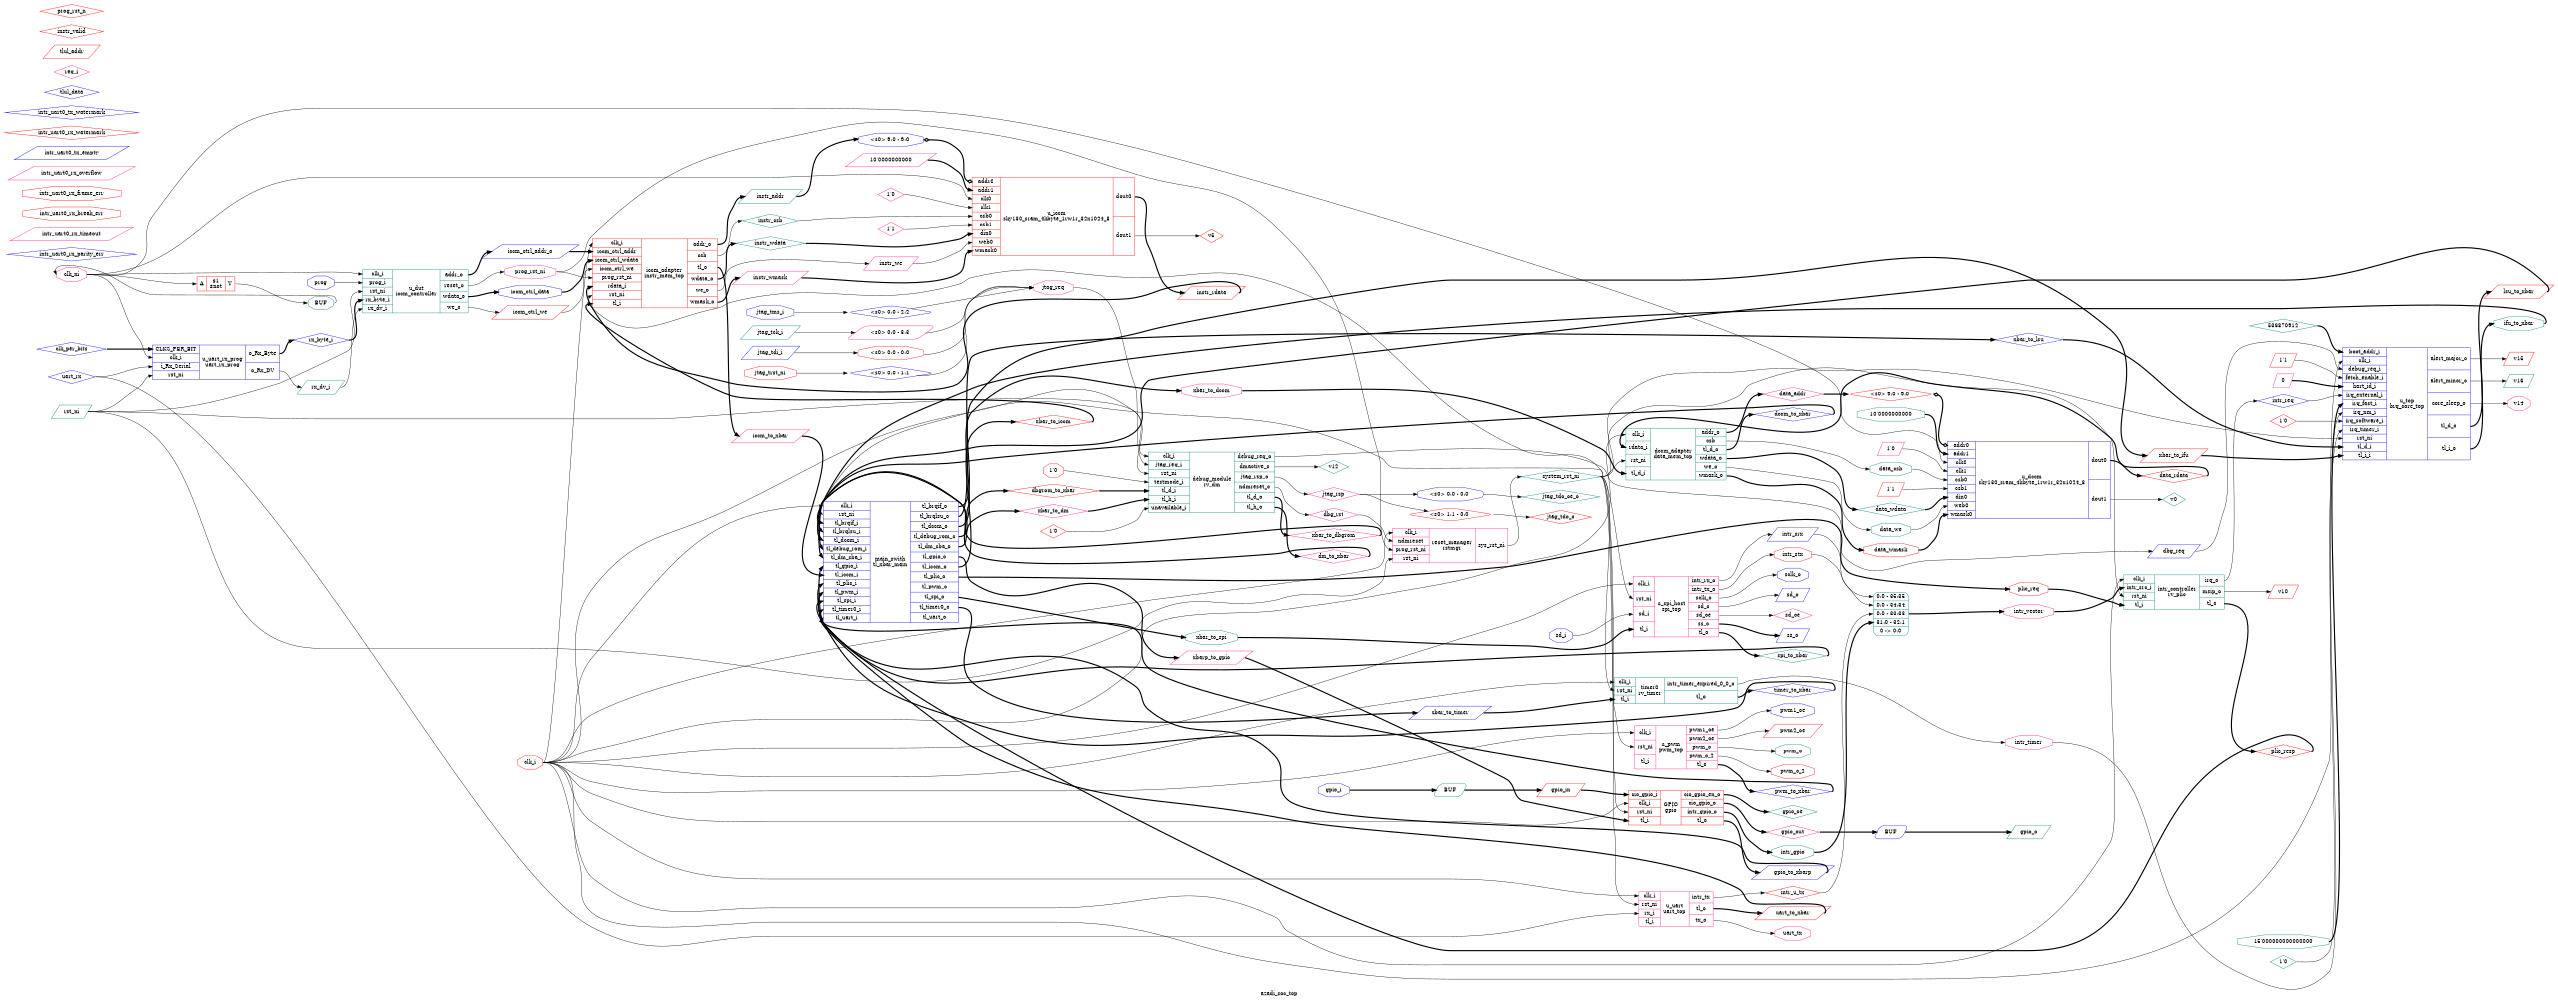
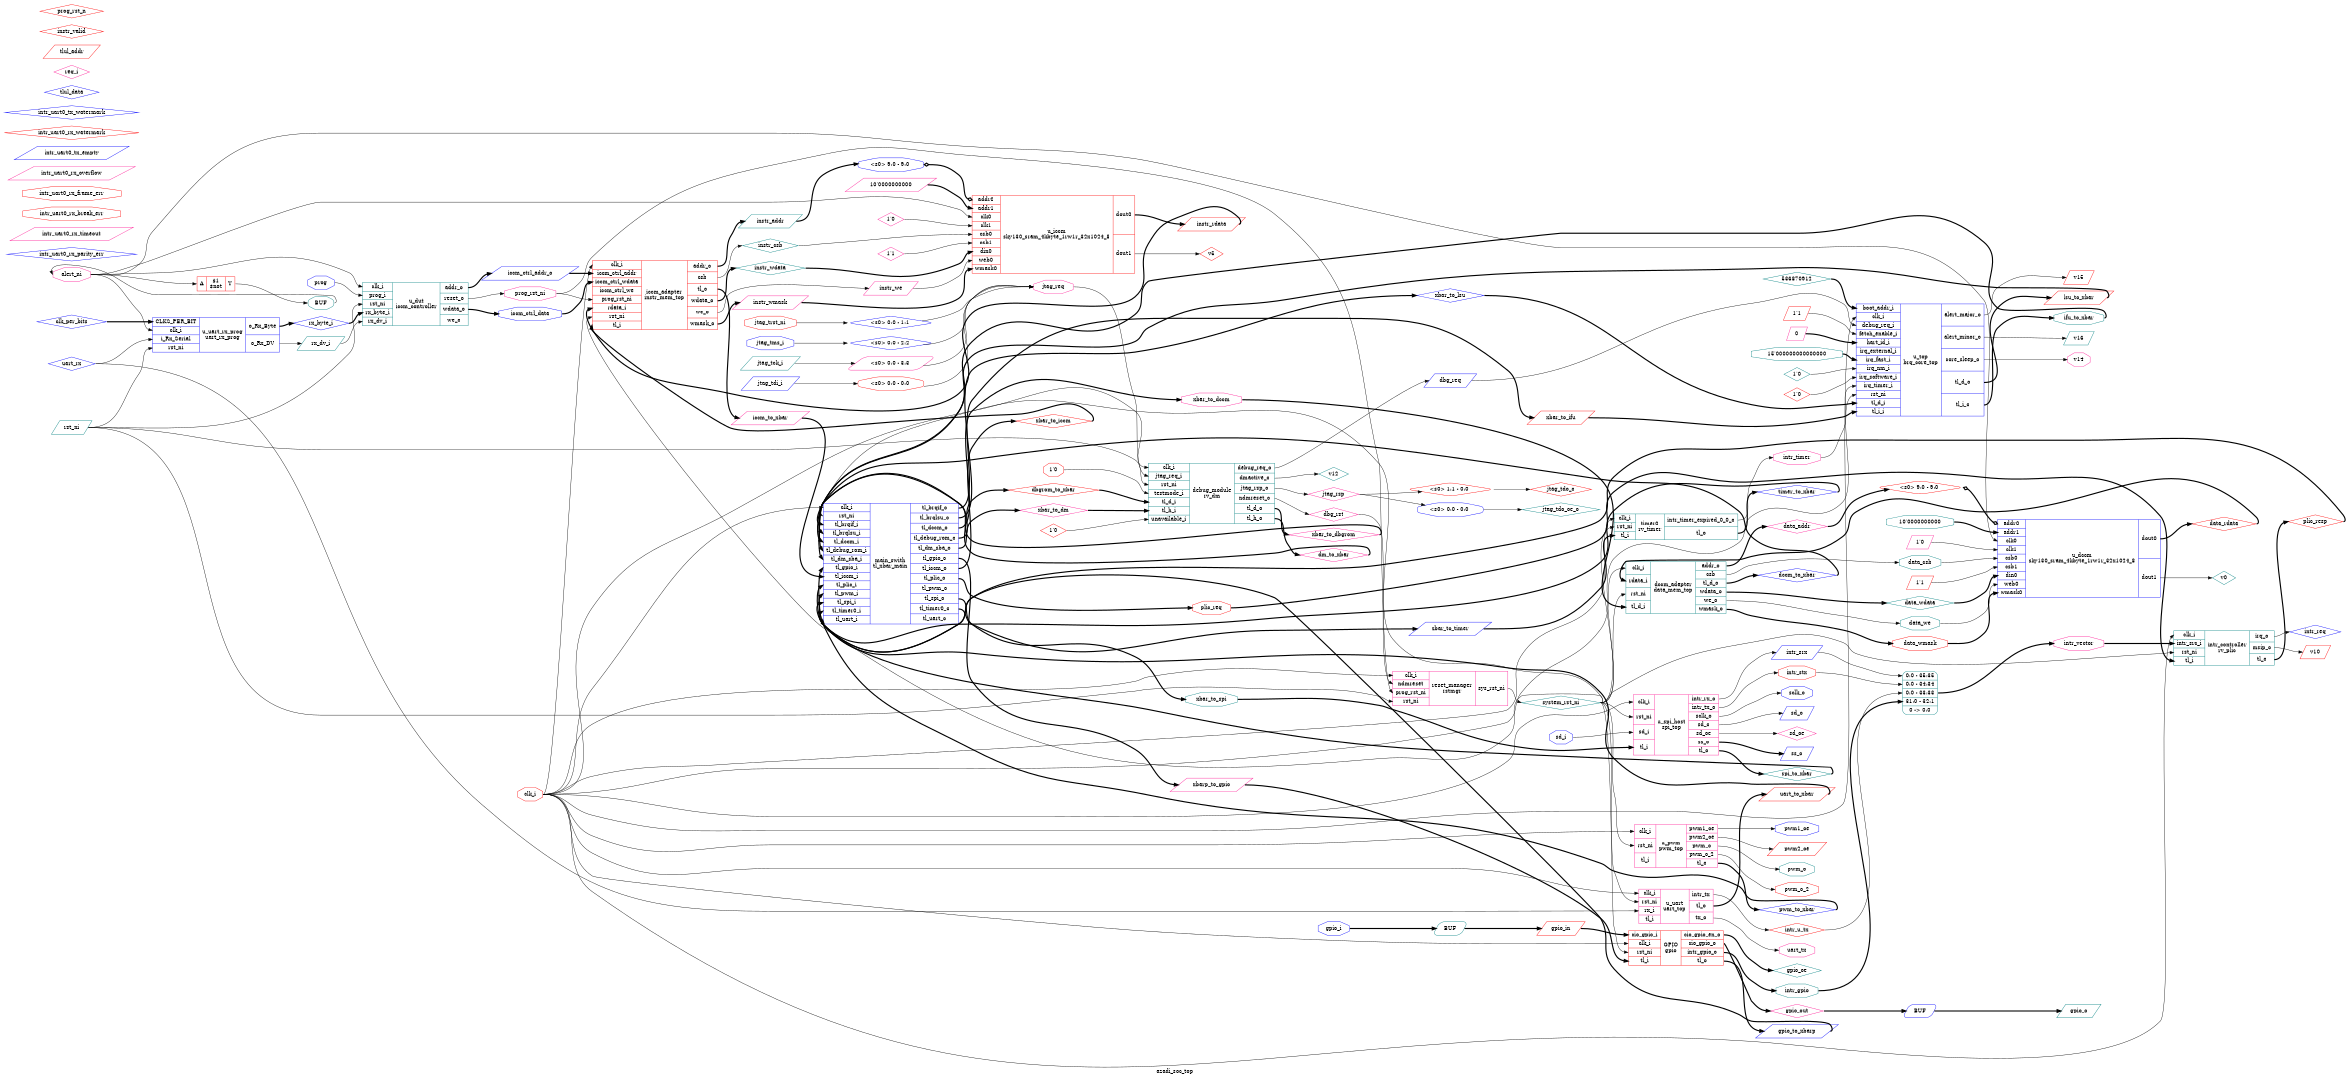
node "clk_ni": label "clk_ni" -> "alert_ni"
node "iccm_ctrl_we": removed
edge "intr_req" -> "boot_addr_i": removed
